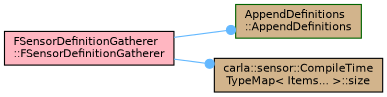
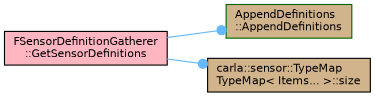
node "FSensorDefinitionGatherer ::FSensorDefinitionGatherer": label "FSensorDefinitionGatherer ::FSensorDefinitionGatherer" -> "FSensorDefinitionGatherer ::GetSensorDefinitions"
node "carla::sensor::CompileTime TypeMap< Items... >::size": label "carla::sensor::CompileTime TypeMap< Items... >::size" -> "carla::sensor::TypeMap TypeMap< Items... >::size"
